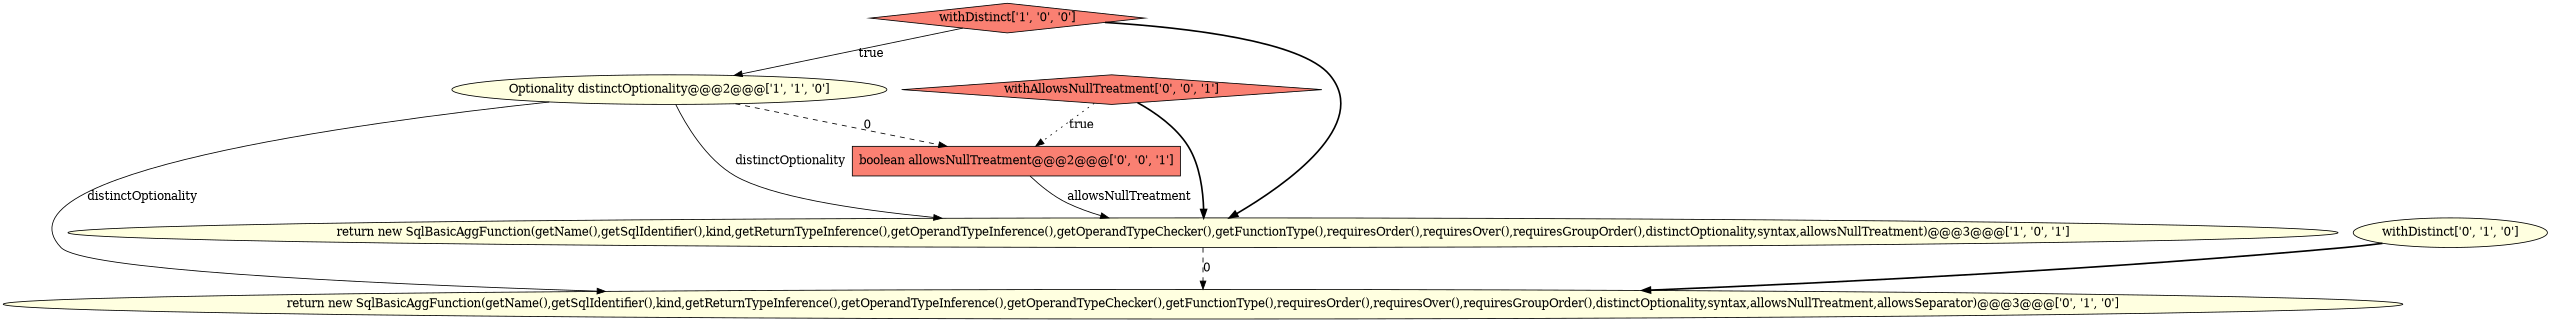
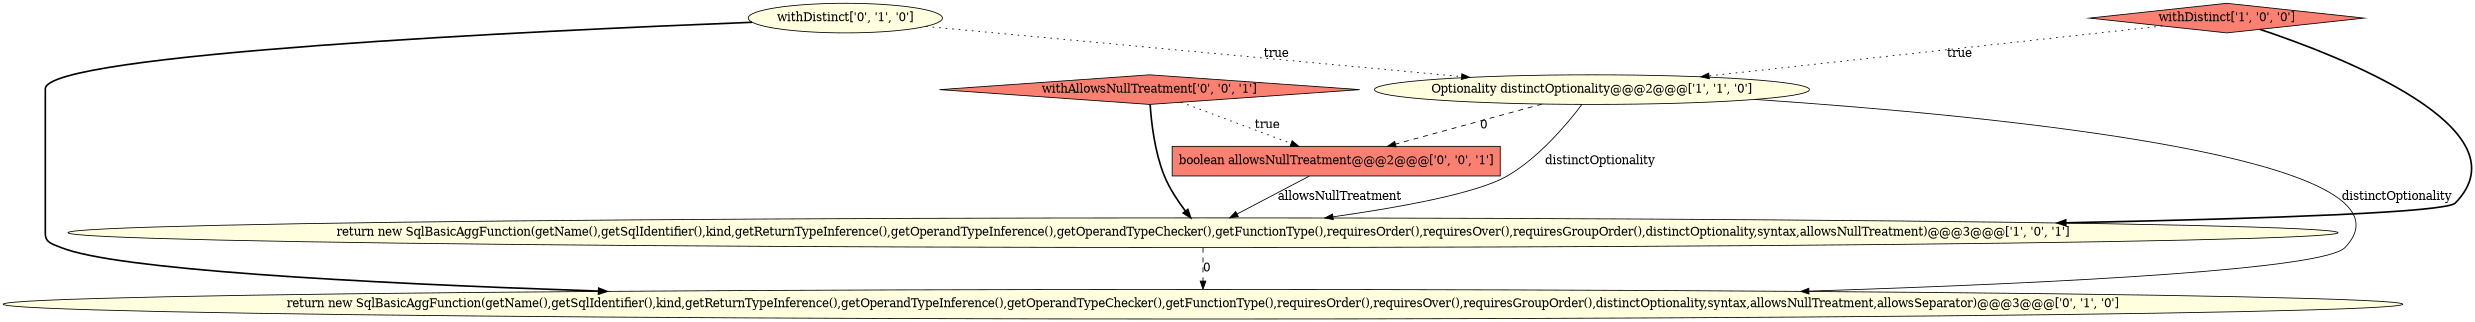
edge "withDistinct['1', '0', '0']" -> "Optionality distinctOptionality@@@2@@@['1', '1', '0']": style solid -> dotted
edge "withDistinct['0', '1', '0']" -> "Optionality distinctOptionality@@@2@@@['1', '1', '0']": added, label "true"
